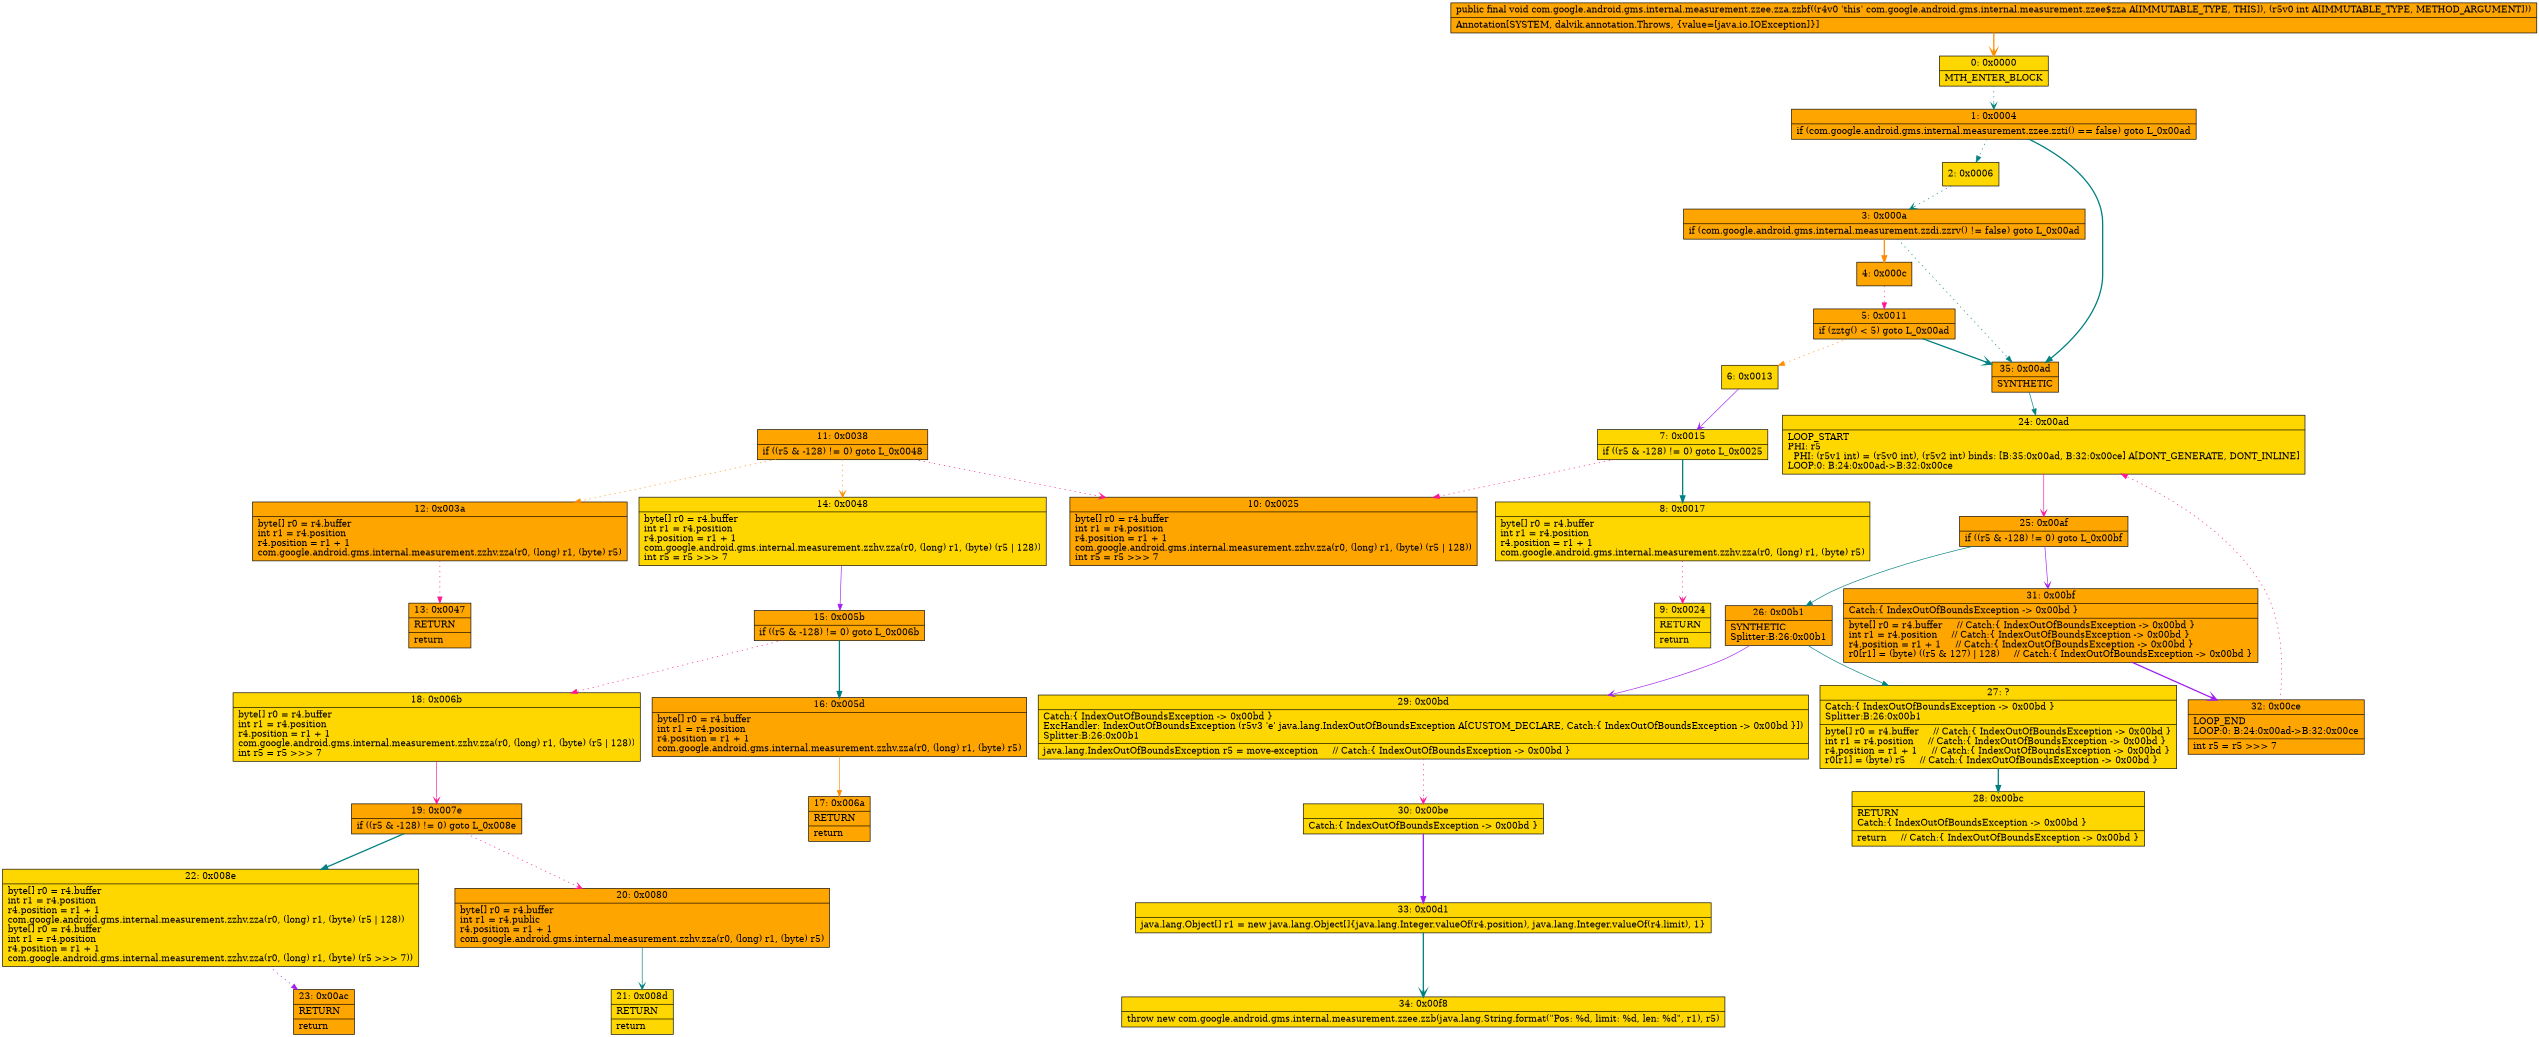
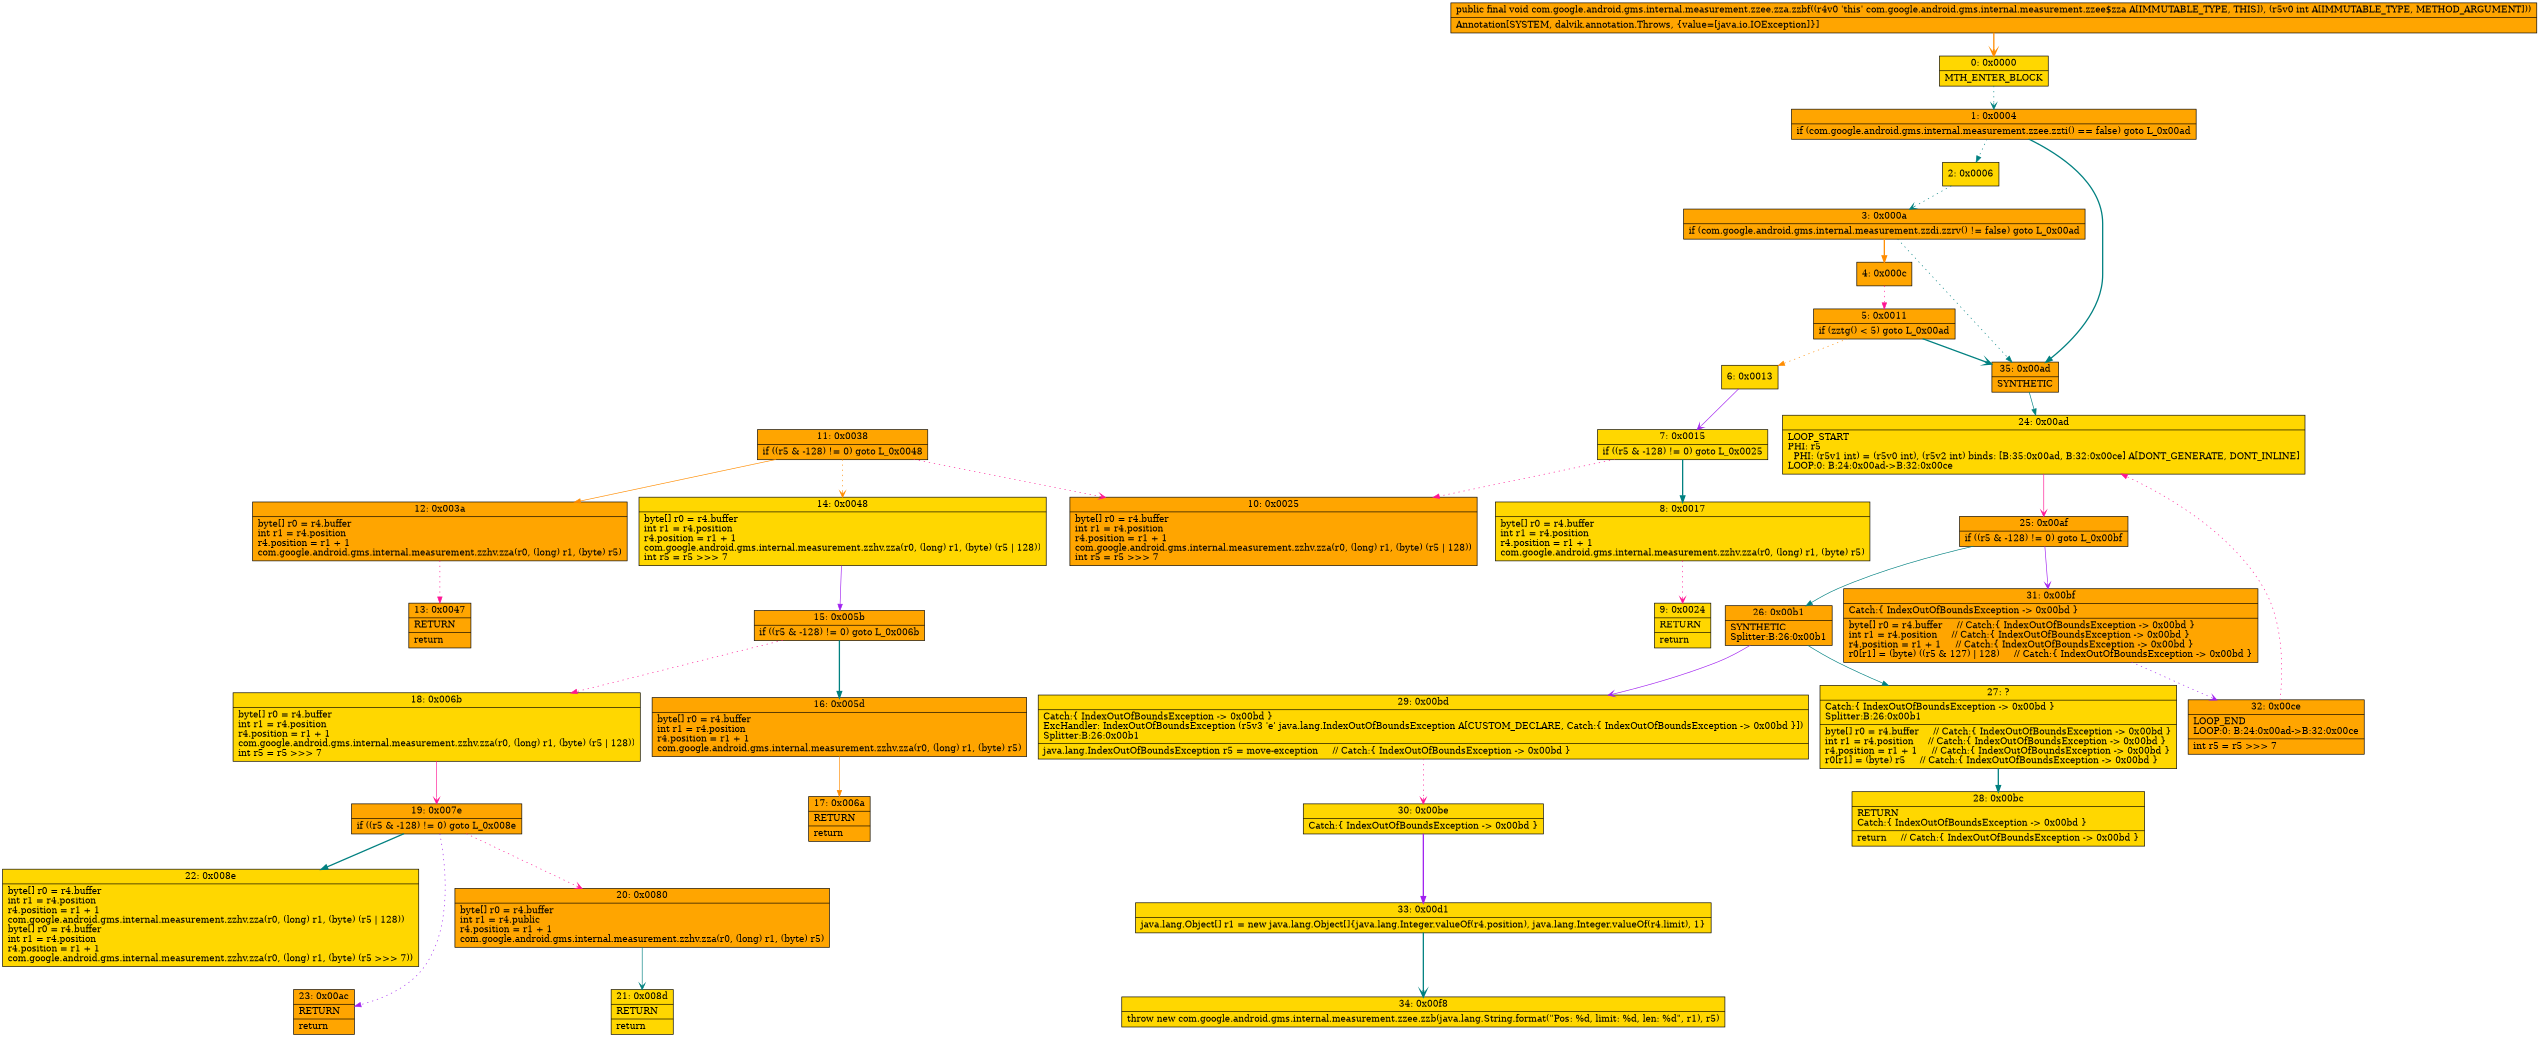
edge "11: 0x0038" -> "12: 0x003a": style dotted -> solid
edge "31: 0x00bf" -> "32: 0x00ce": style bold -> dotted
edge "22: 0x008e" -> "23: 0x00ac": now "19: 0x007e" -> "23: 0x00ac"
